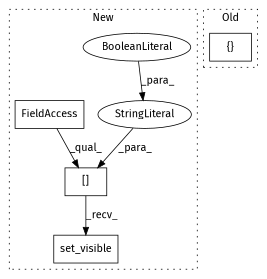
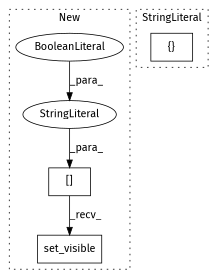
cluster "Old": label "Old" -> "StringLiteral"
node "FieldAccess": removed
